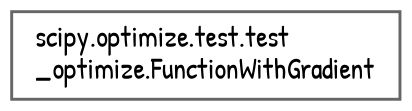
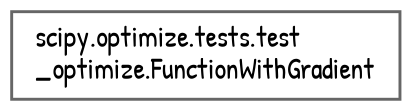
node "scipy.optimize.test.test _optimize.FunctionWithGradient": label "scipy.optimize.test.test _optimize.FunctionWithGradient" -> "scipy.optimize.tests.test _optimize.FunctionWithGradient"
